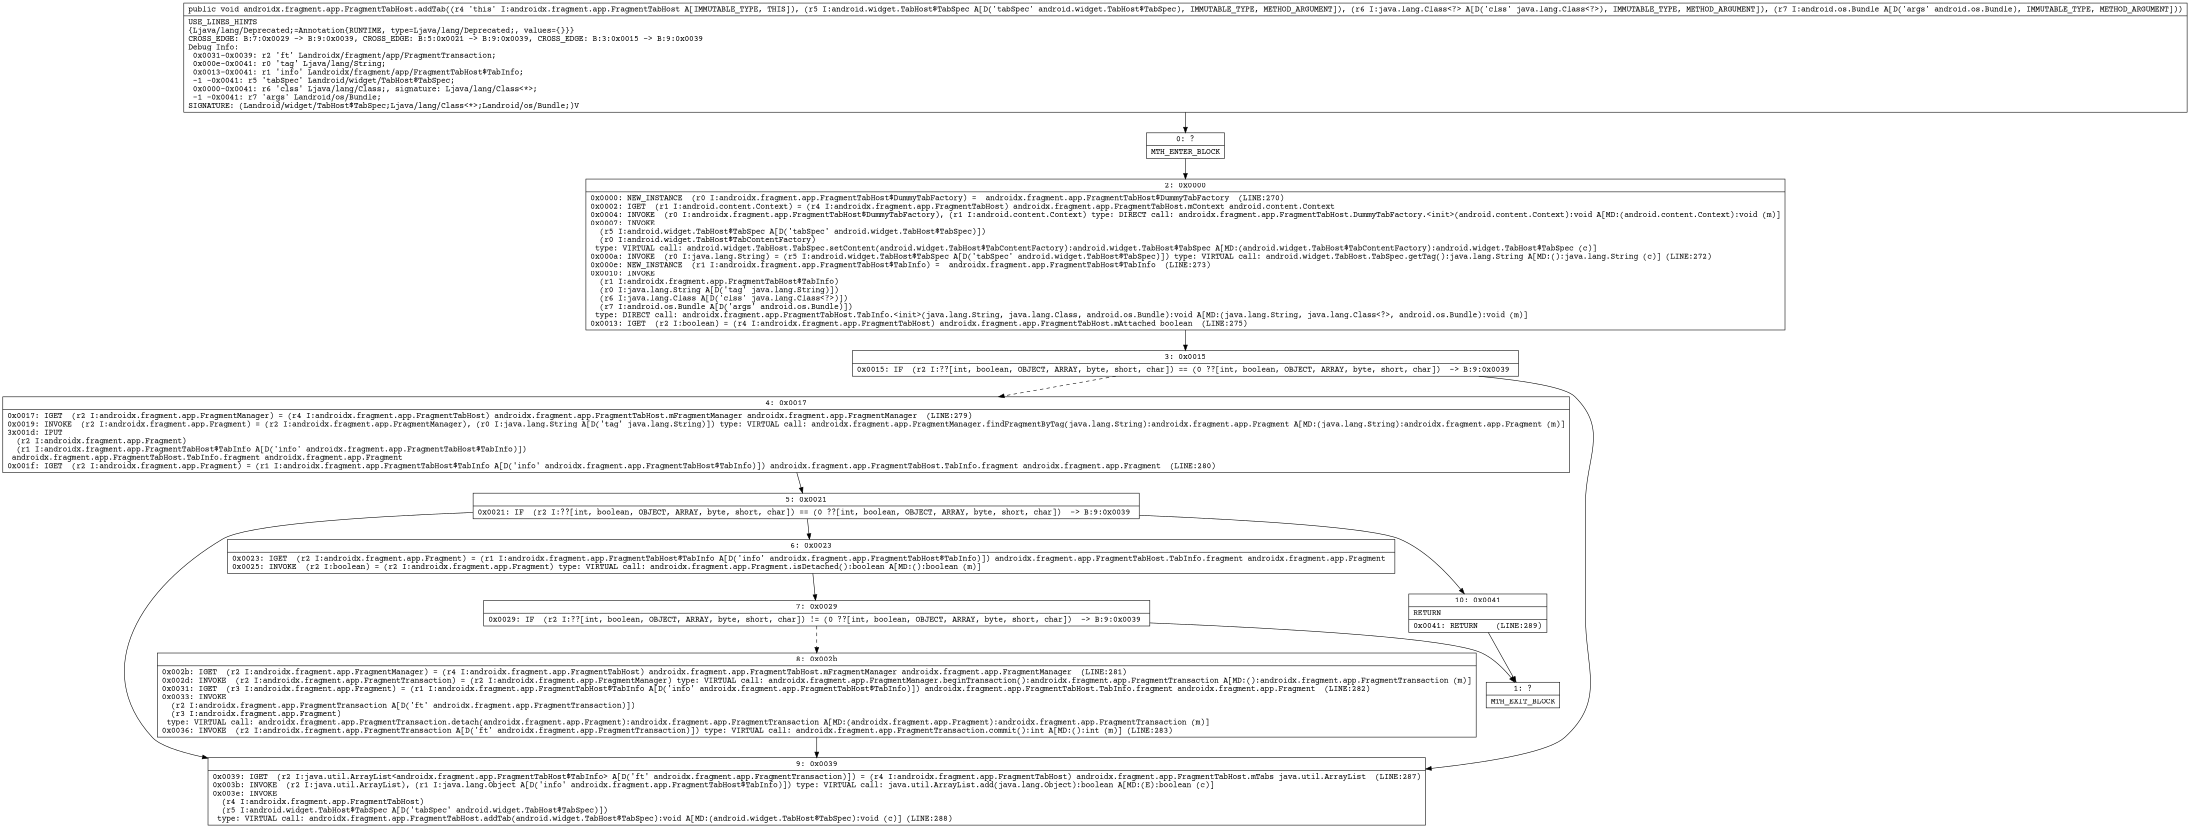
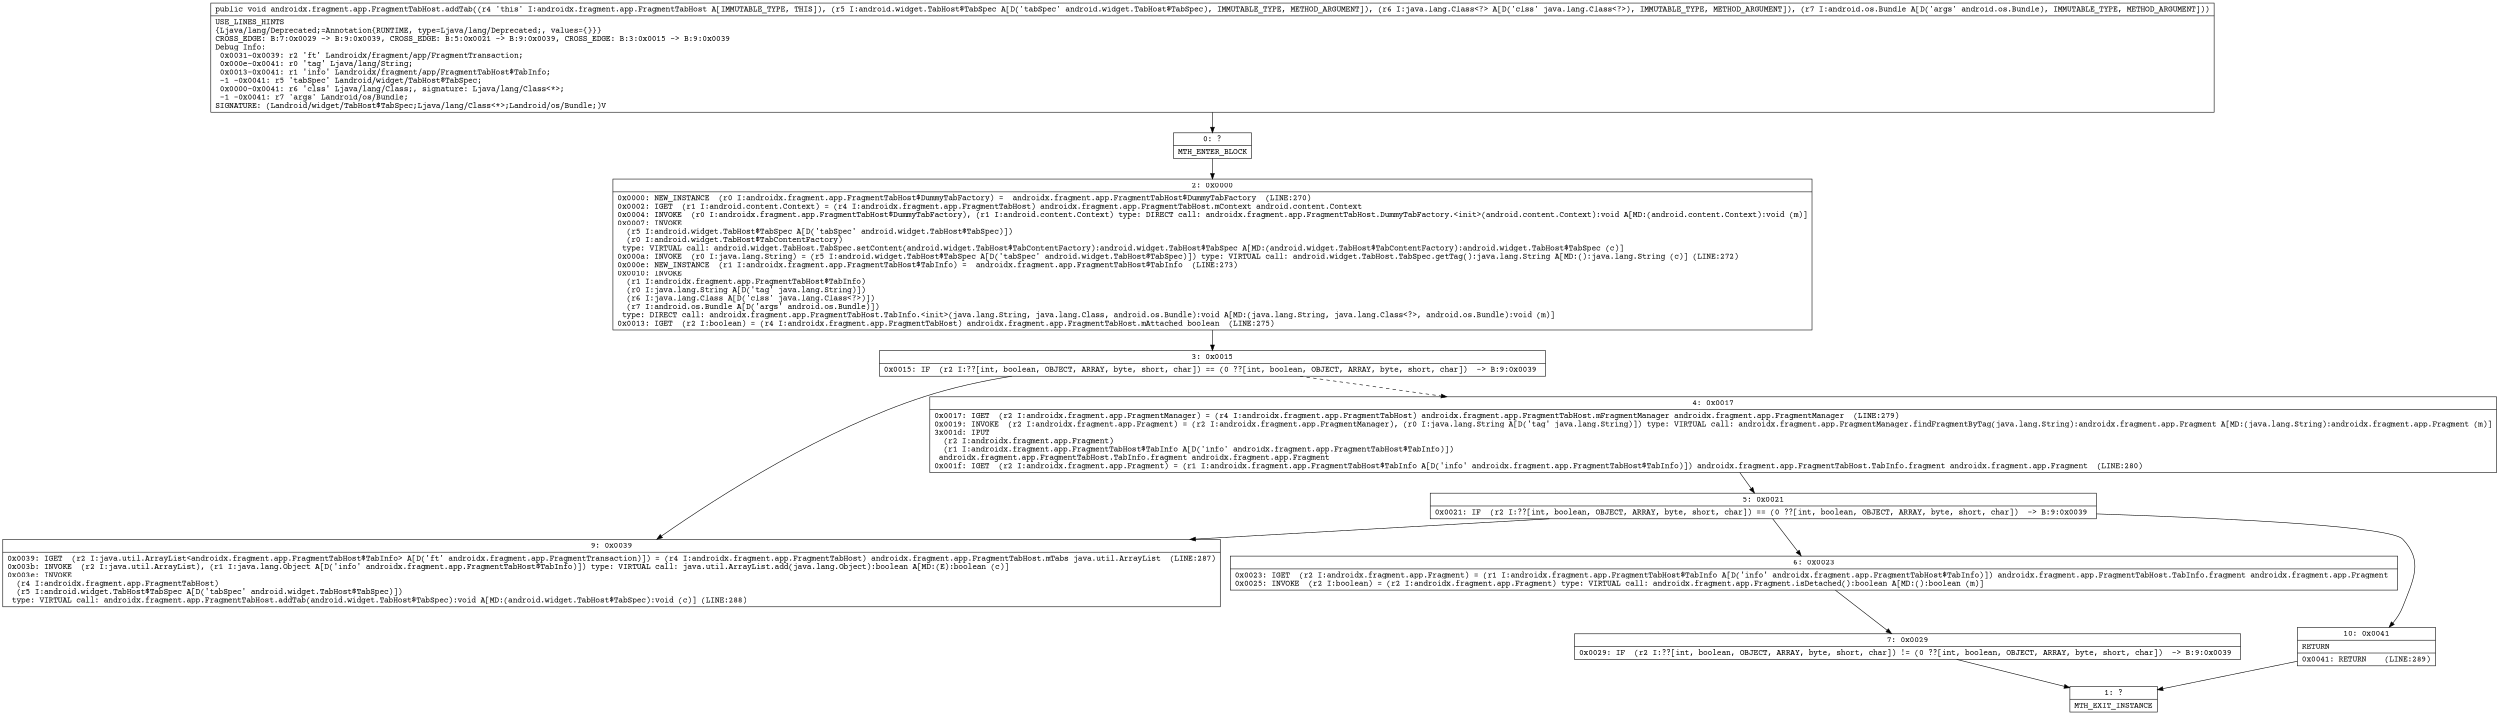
node "8: 0x002b": removed
node "1: ?": text "MTH_EXIT_BLOCK" -> "MTH_EXIT_INSTANCE"
